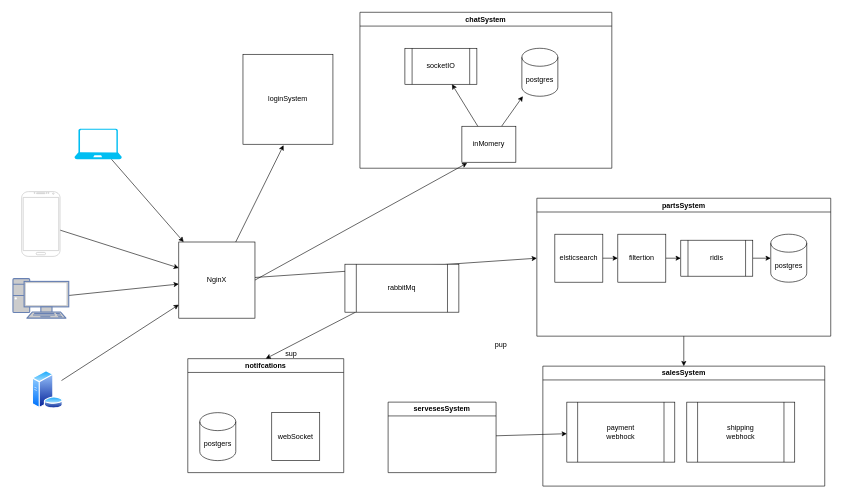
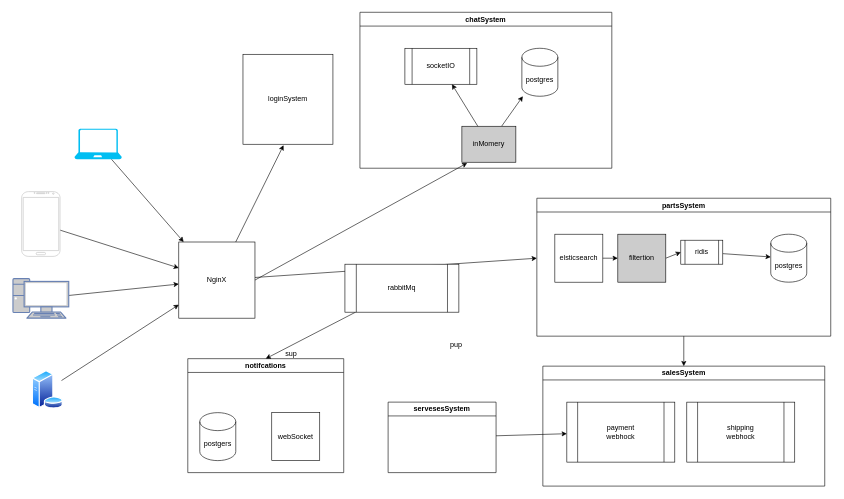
node "inMomery": fillcolor #ffffff -> #cccccc
node "filtertion": fillcolor #ffffff -> #cccccc
node "ridis": size 72x36 -> 42x24
node "pup": moved (501, 345) -> (456, 345)
